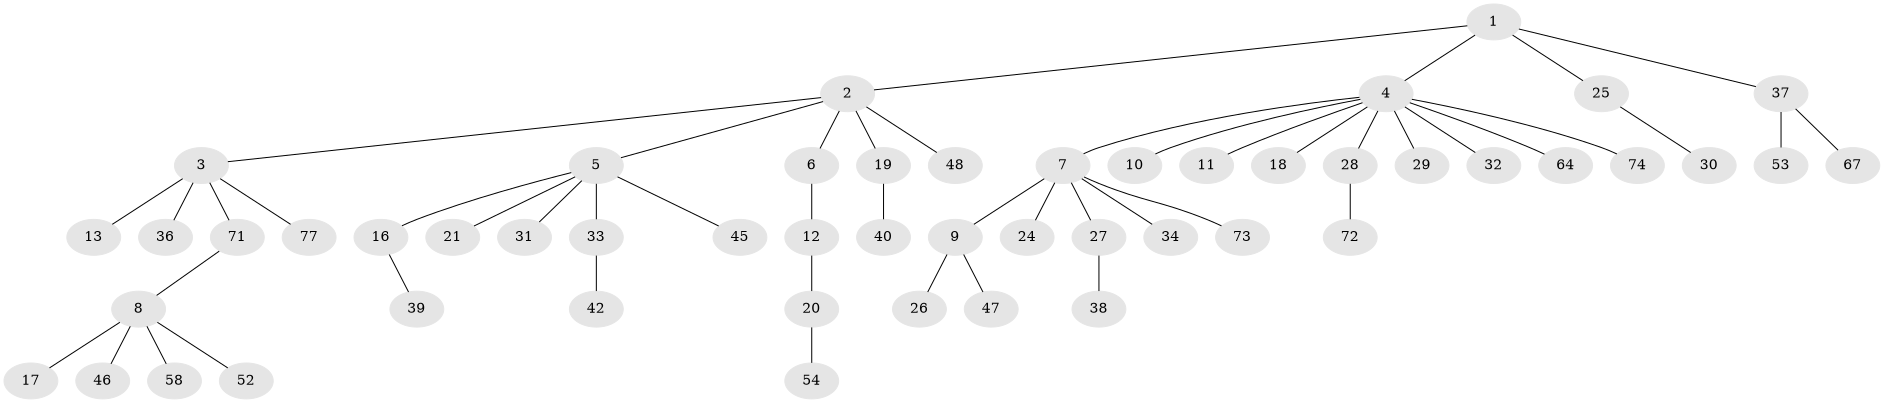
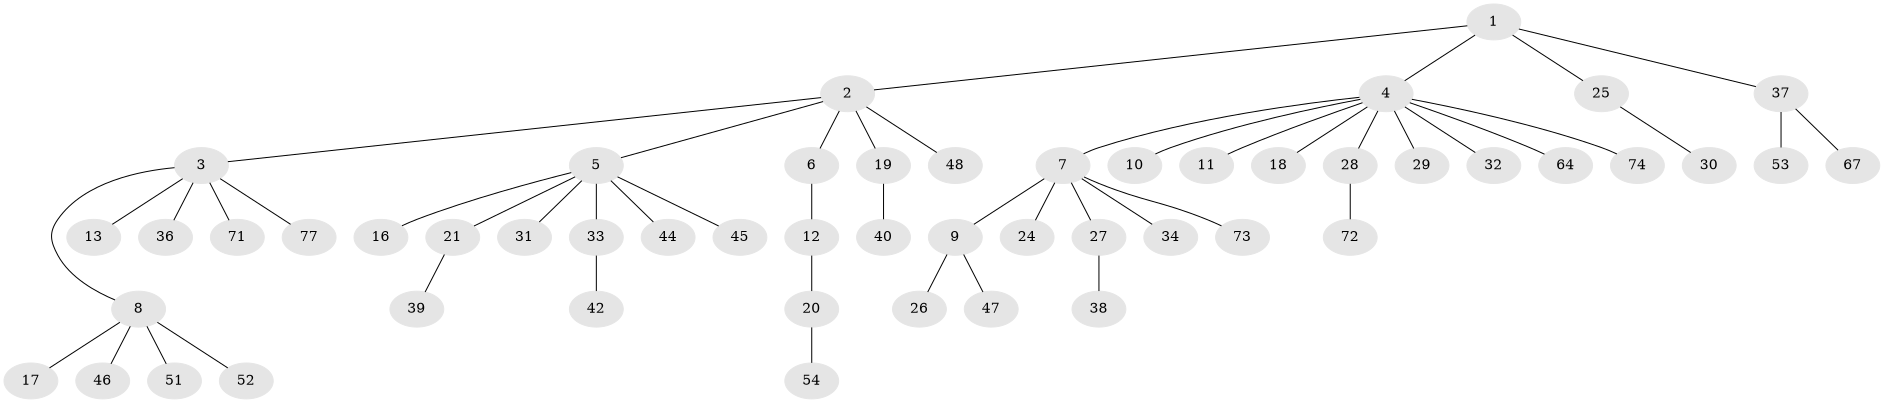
node "44": added
edge "71" -- "8": now "3" -- "8"
edge "16" -- "39": now "21" -- "39"
node "58": label "58" -> "51"
